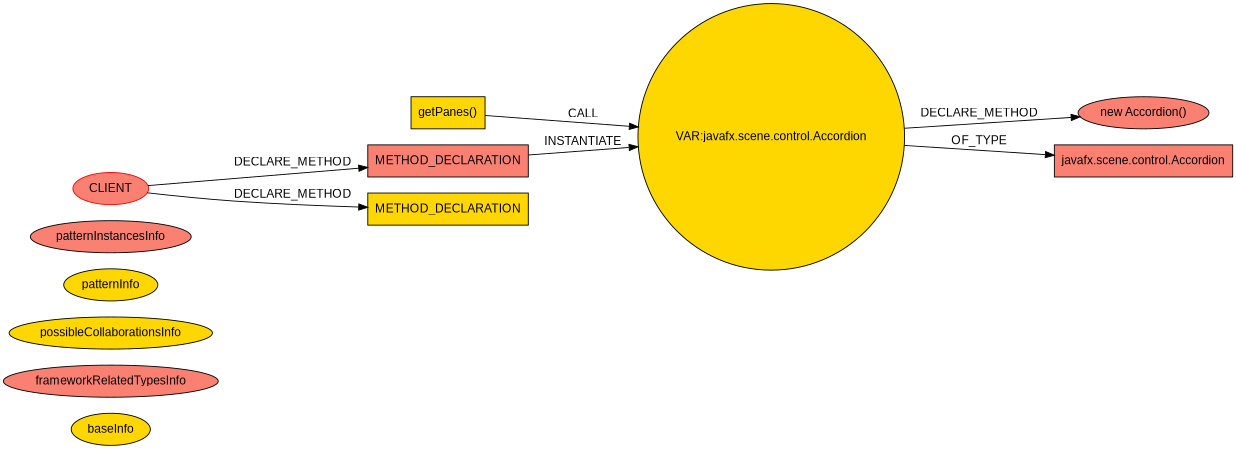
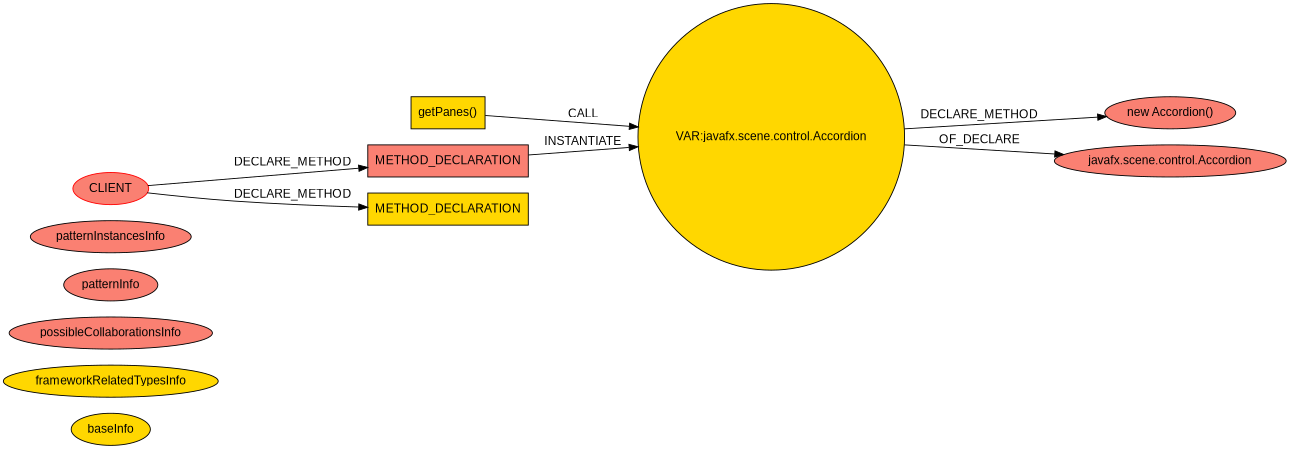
edge "VAR:javafx.scene.control.Accordion" -> "javafx.scene.control.Accordion": label "OF_TYPE" -> "OF_DECLARE"
node "javafx.scene.control.Accordion": shape box -> ellipse
node "patternInfo": fillcolor gold -> salmon
node "possibleCollaborationsInfo": fillcolor gold -> salmon
node "frameworkRelatedTypesInfo": fillcolor salmon -> gold
